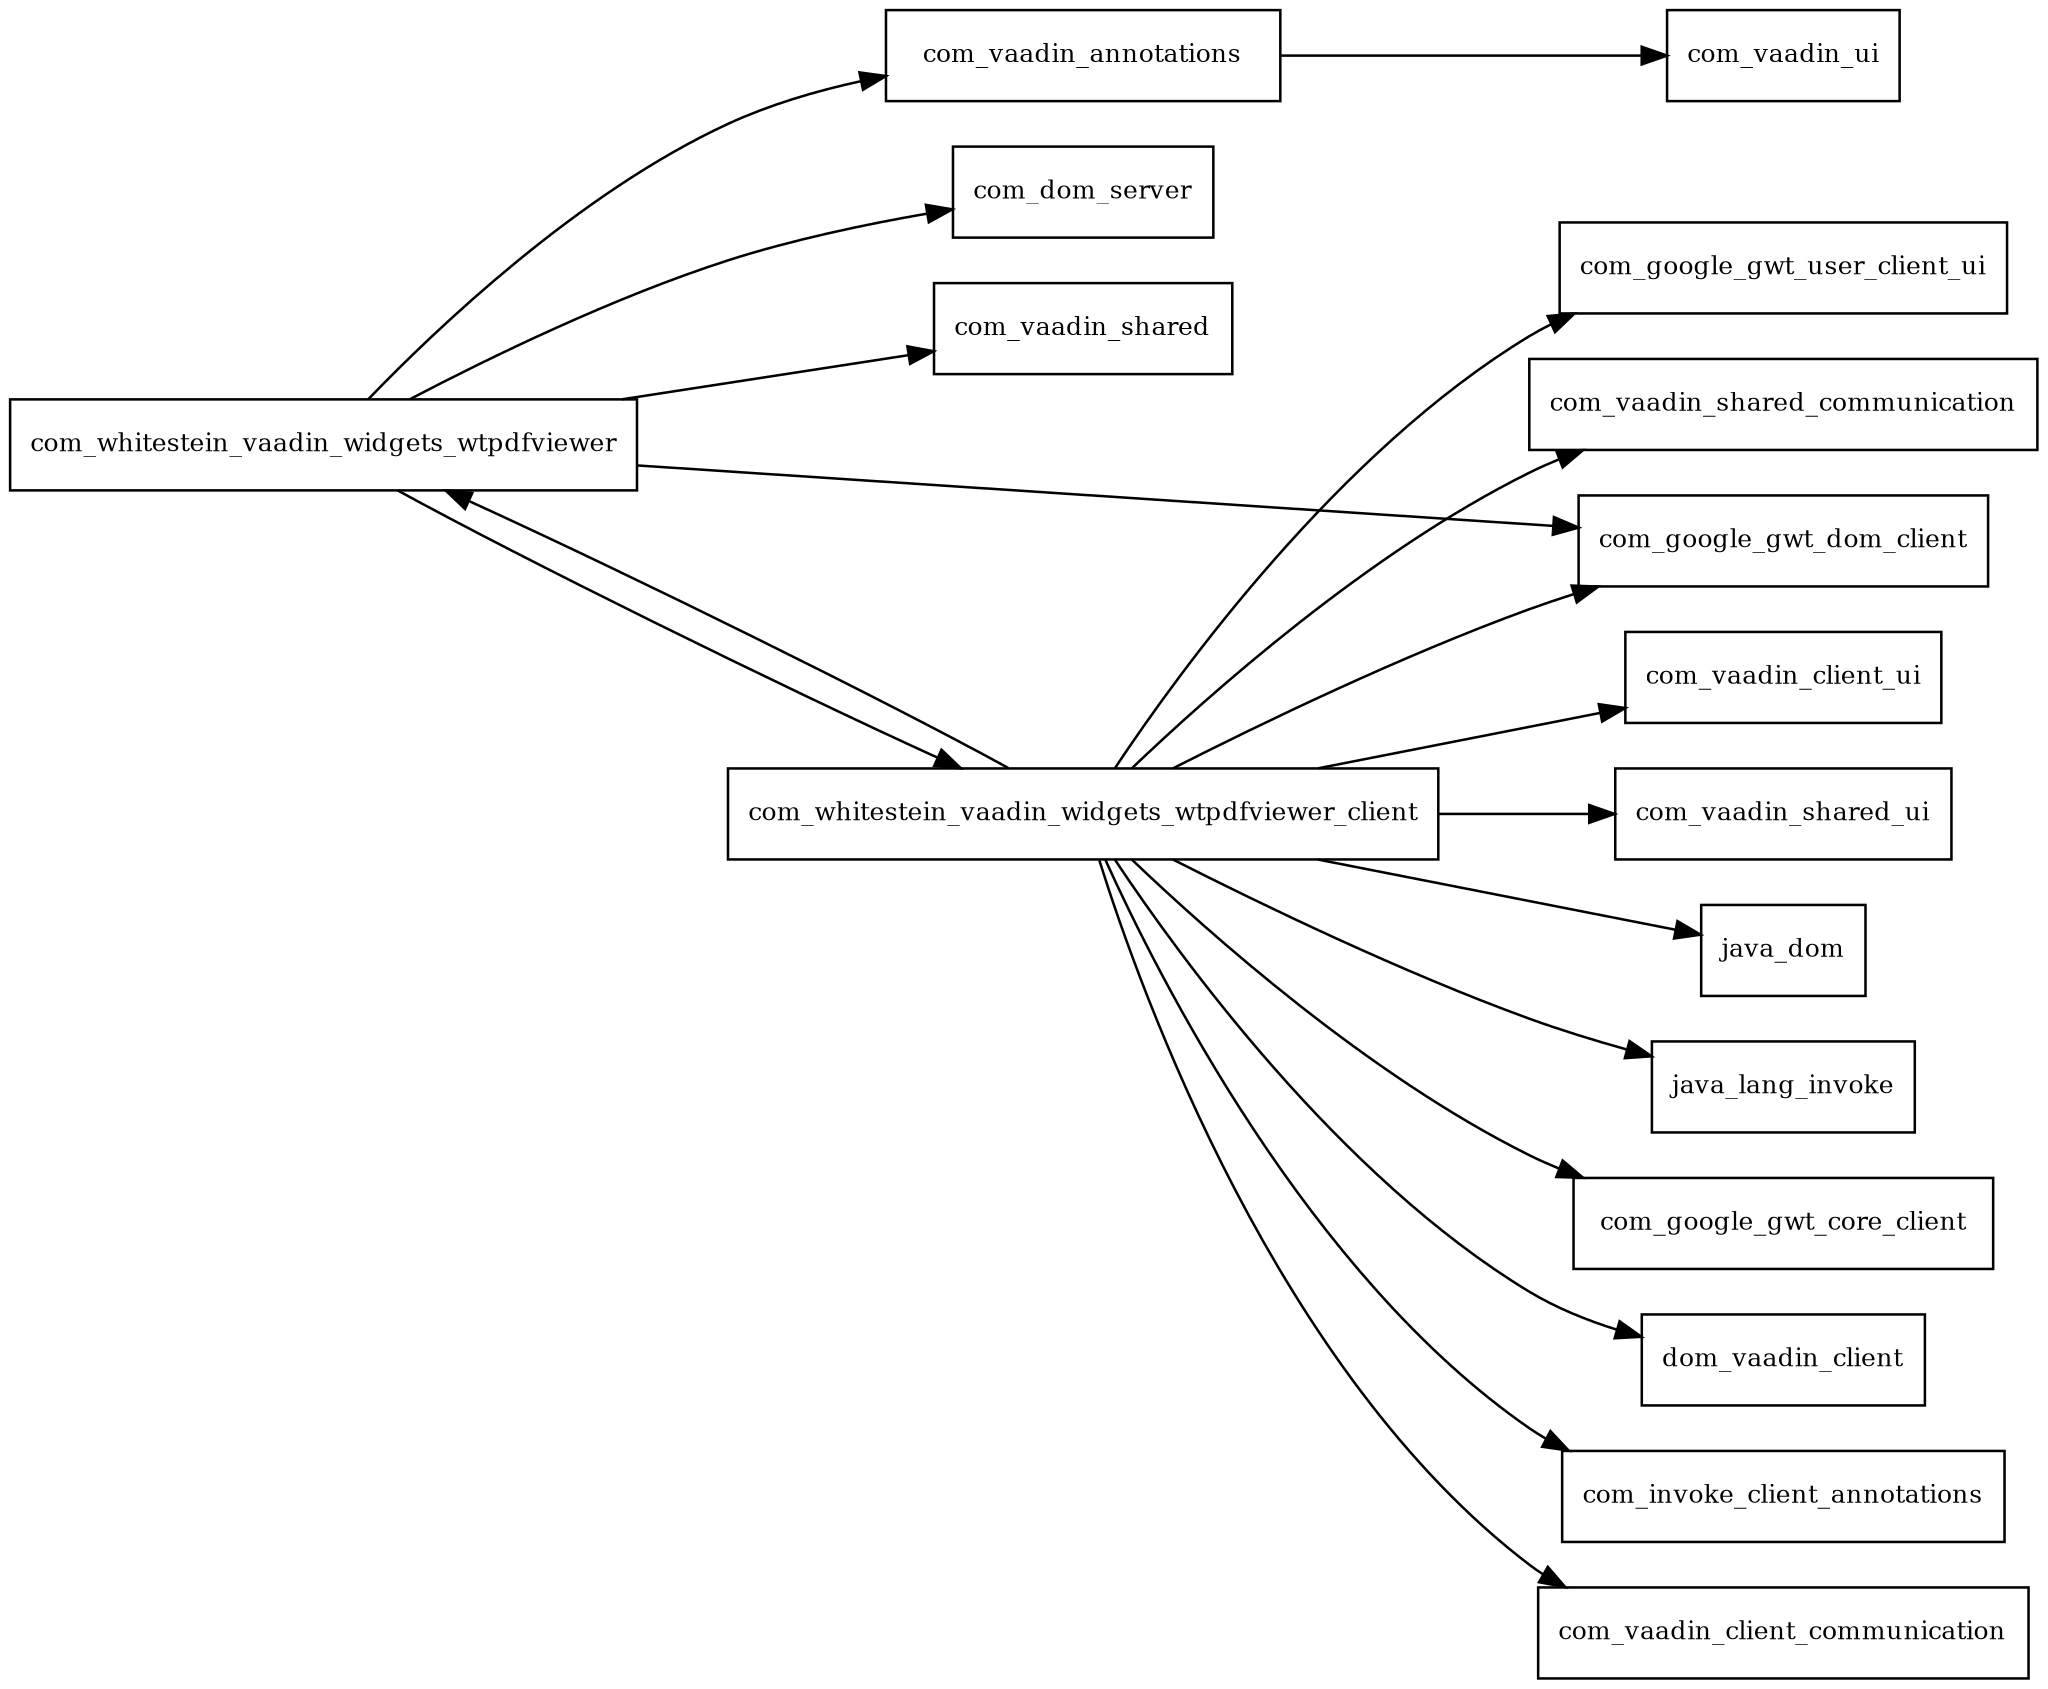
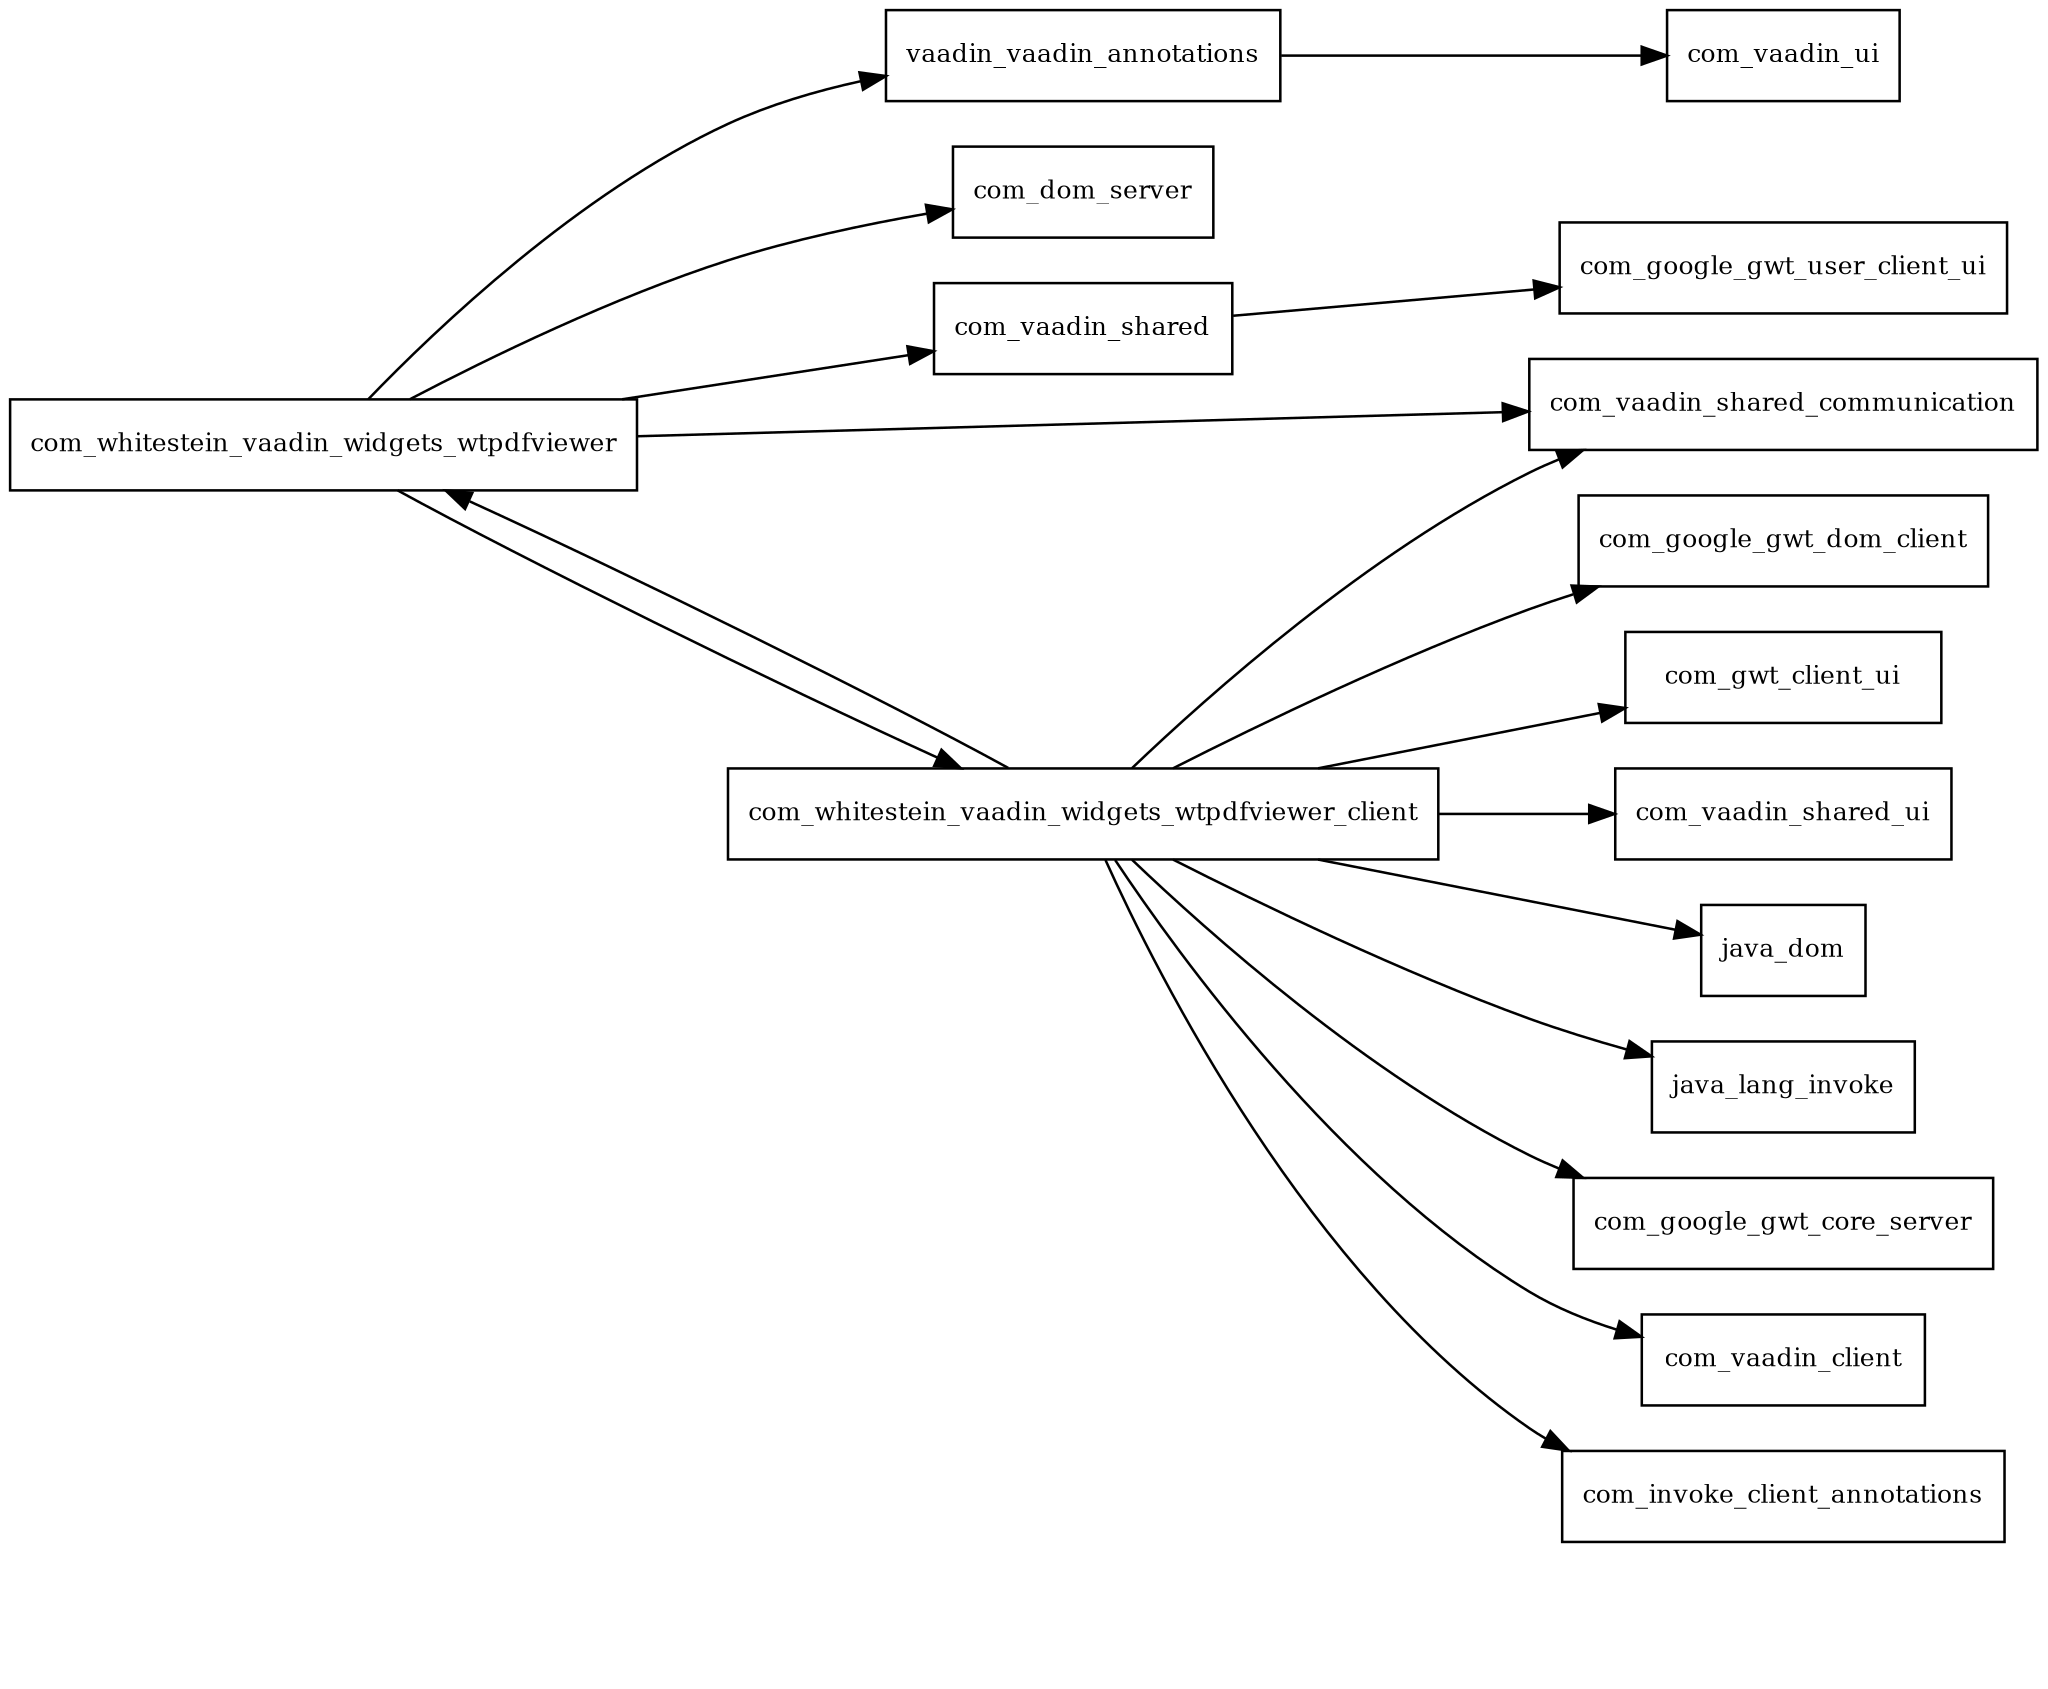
node "com_vaadin_annotations": label "com_vaadin_annotations" -> "vaadin_vaadin_annotations"
edge "com_whitestein_vaadin_widgets_wtpdfviewer" -> "com_google_gwt_dom_client": now "com_whitestein_vaadin_widgets_wtpdfviewer" -> "com_vaadin_shared_communication"
edge "com_whitestein_vaadin_widgets_wtpdfviewer_client" -> "com_google_gwt_user_client_ui": now "com_vaadin_shared" -> "com_google_gwt_user_client_ui"
node "com_vaadin_client_ui": label "com_vaadin_client_ui" -> "com_gwt_client_ui"
node "com_google_gwt_core_client": label "com_google_gwt_core_client" -> "com_google_gwt_core_server"
node "dom_vaadin_client": label "dom_vaadin_client" -> "com_vaadin_client"
node "com_vaadin_client_communication": removed
